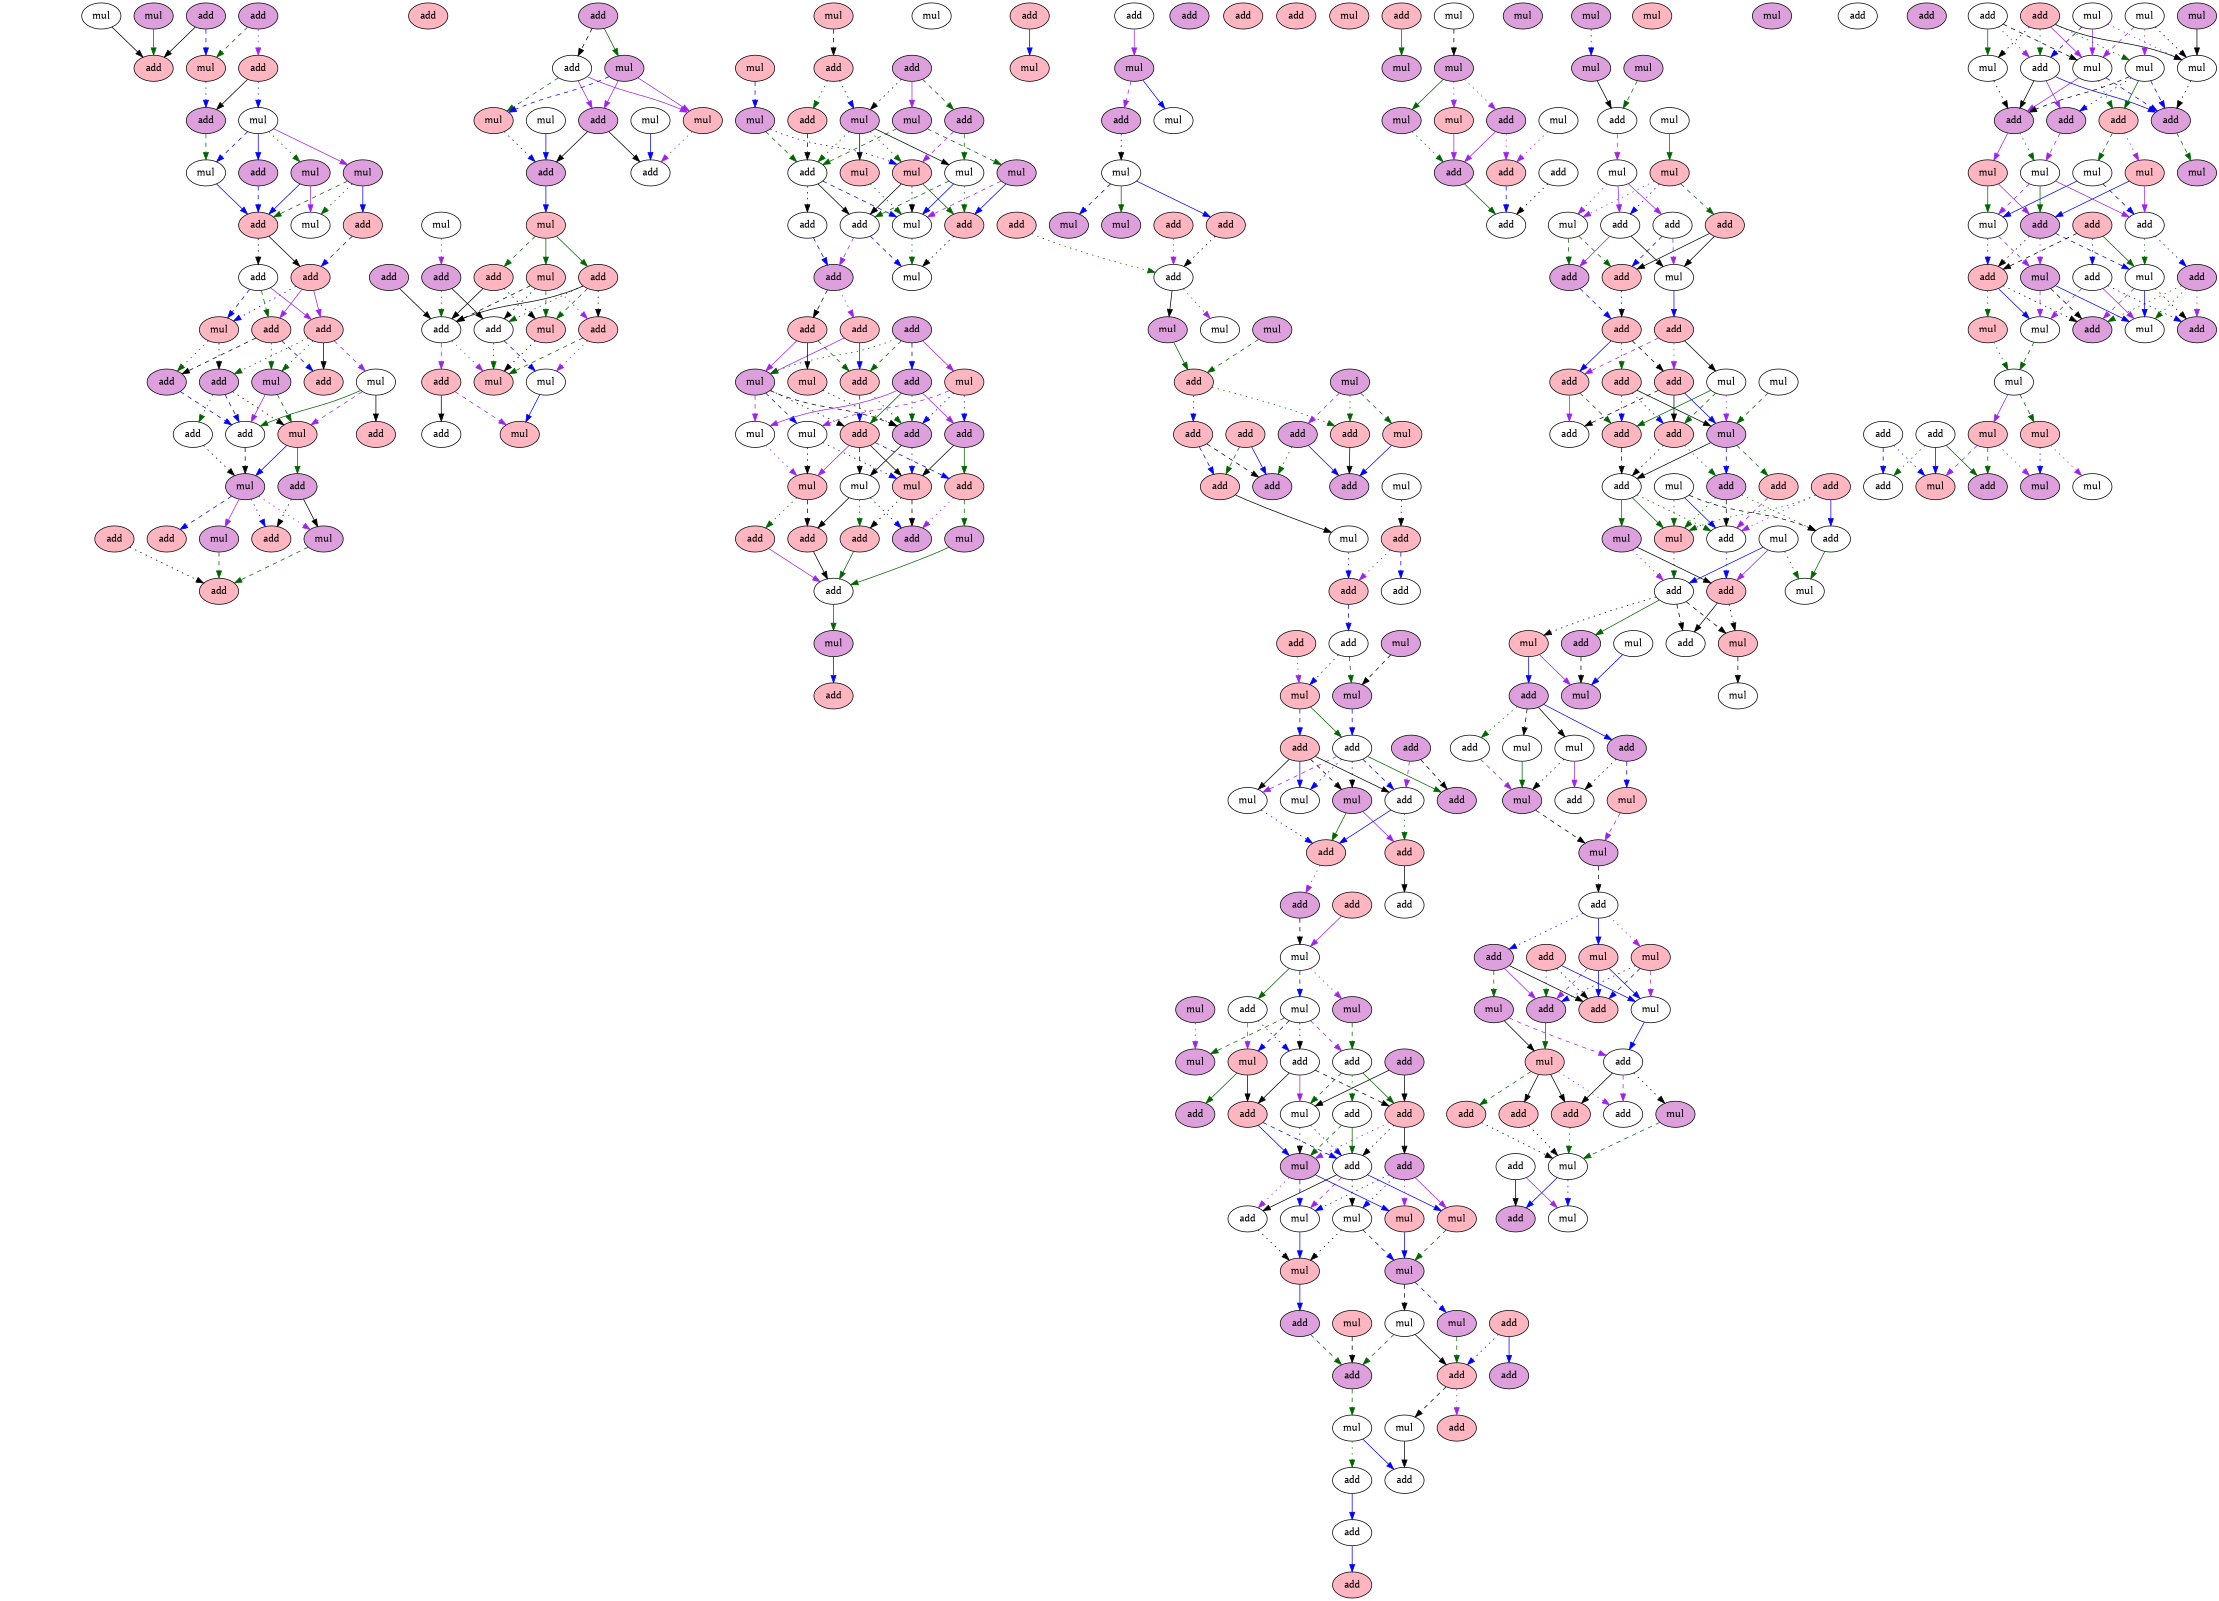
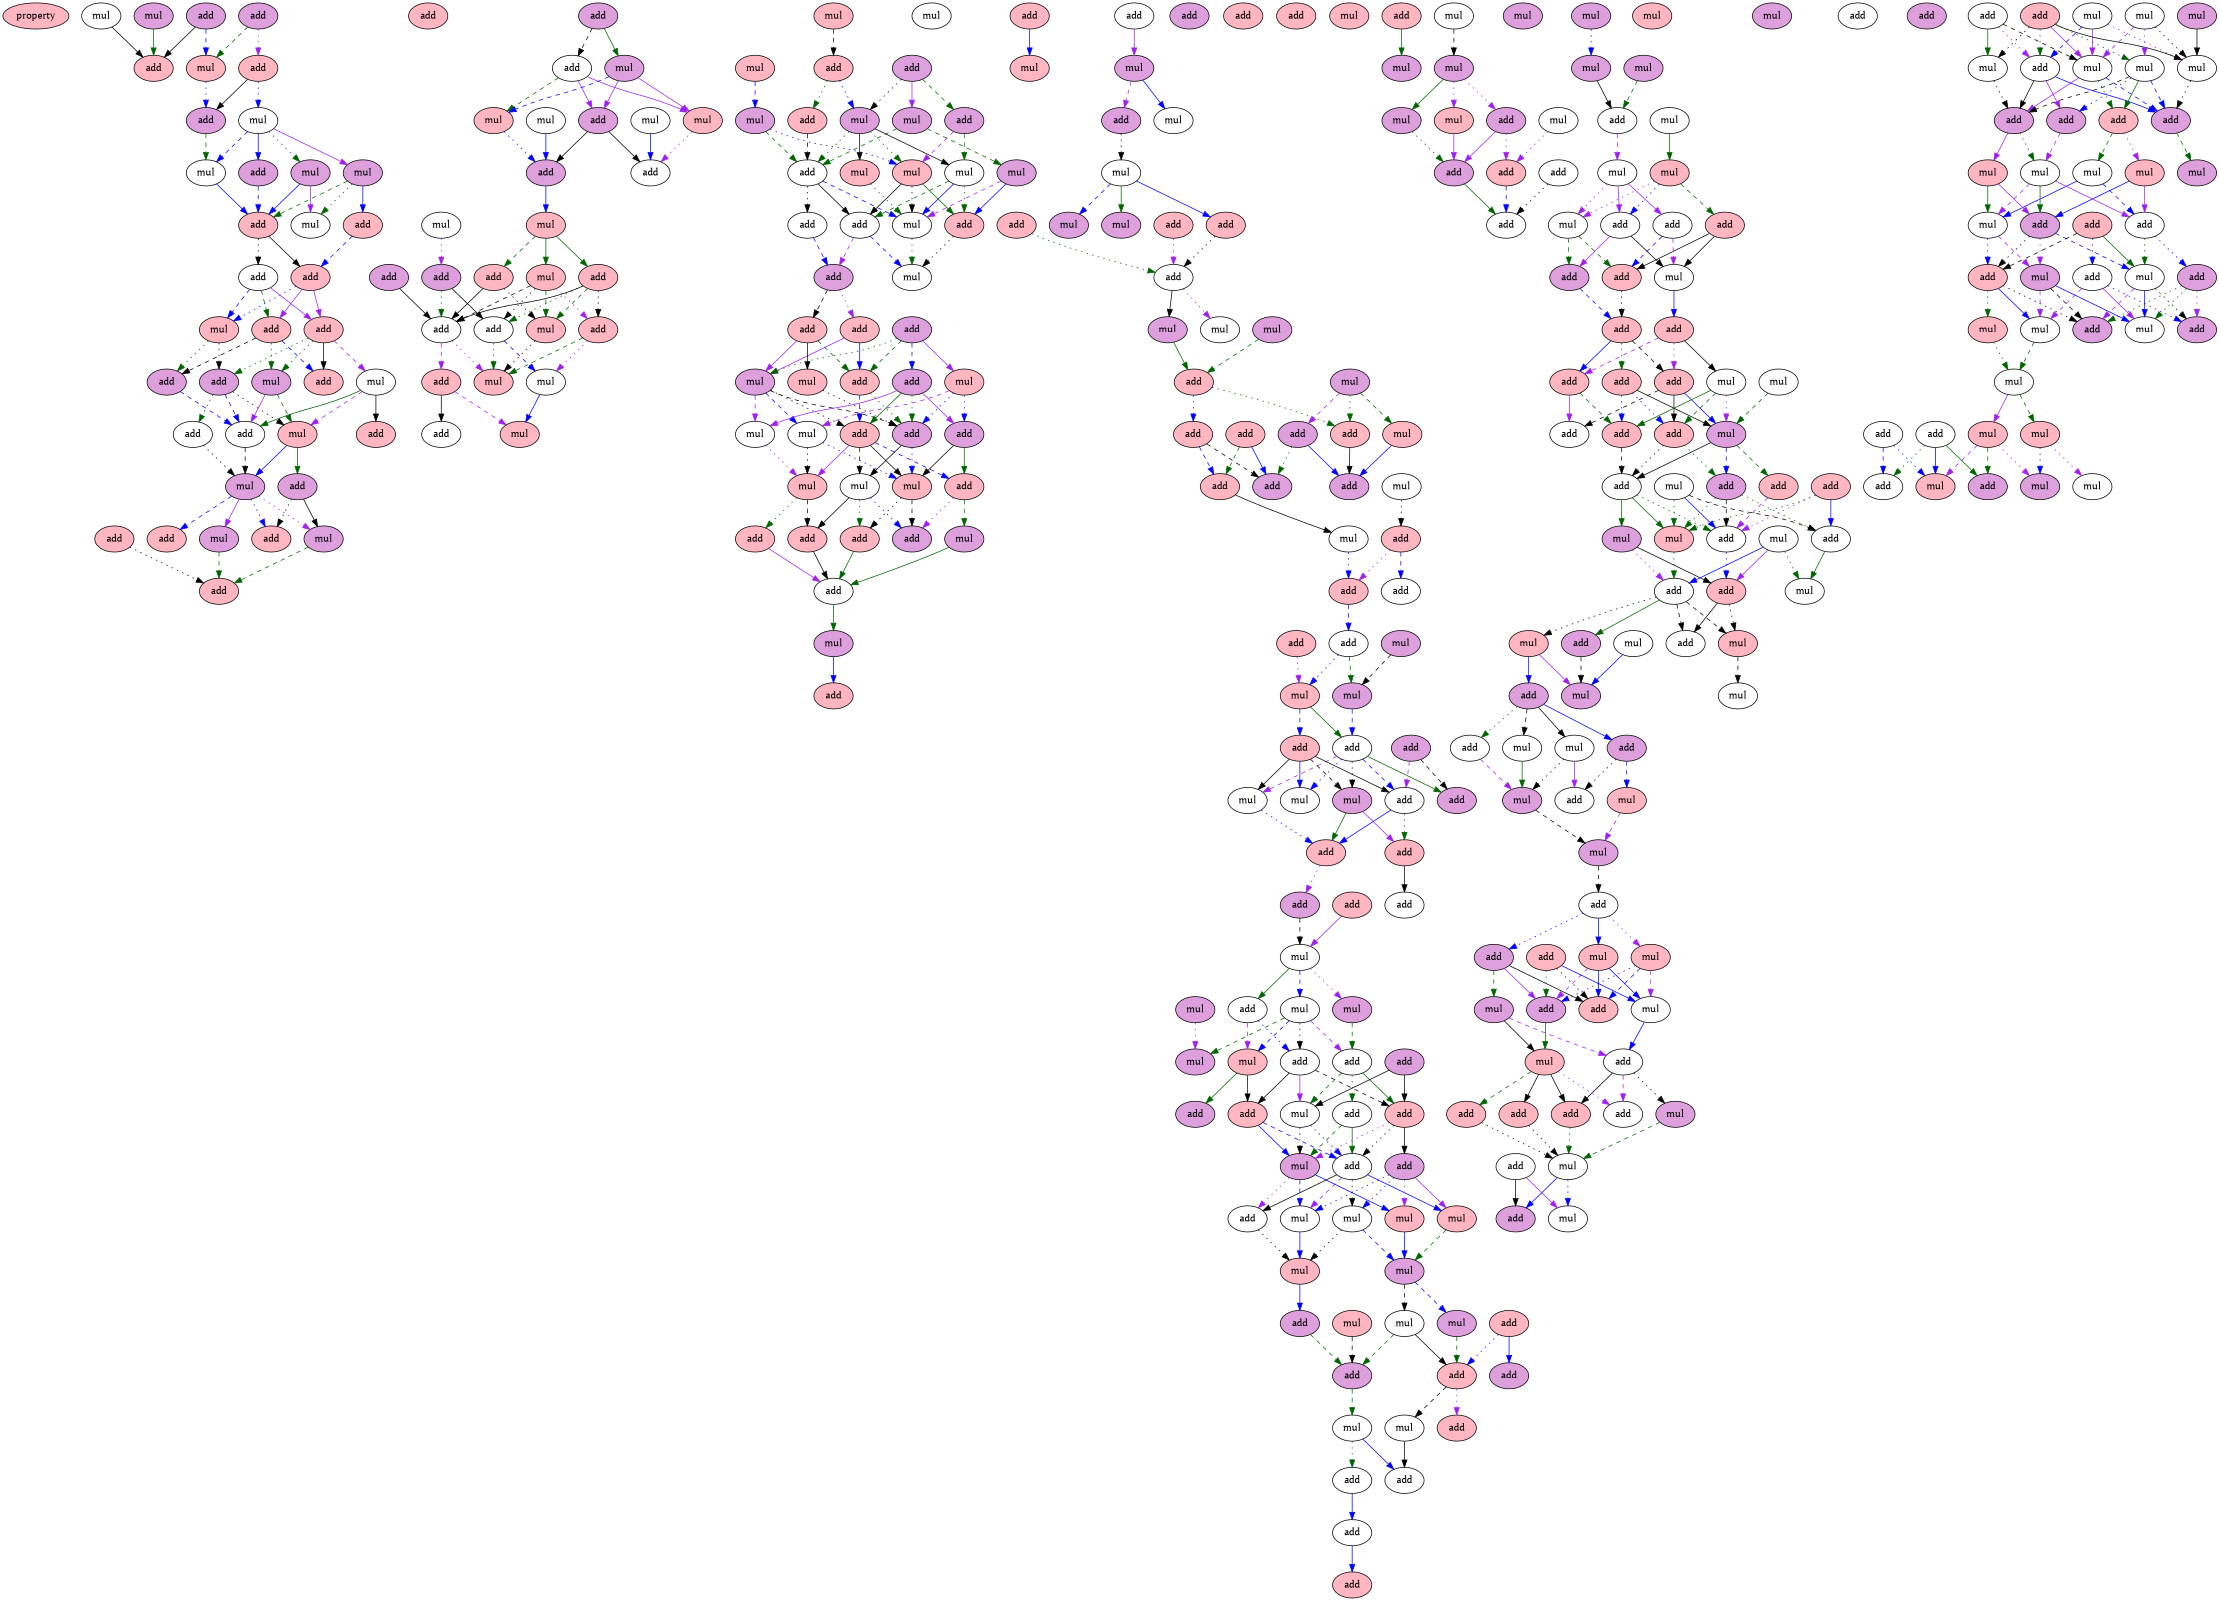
node "property": added
